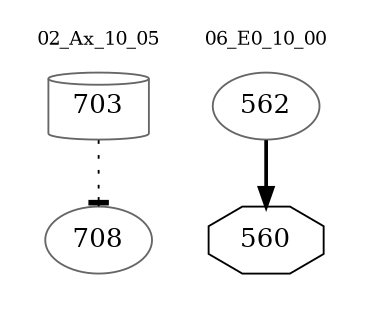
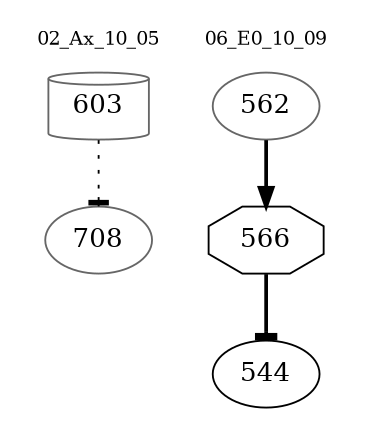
cluster "06_E0_10_00": label "06_E0_10_00" -> "06_E0_10_09"
node "703": label "703" -> "603"
node "560": label "560" -> "566"
node "544": added
